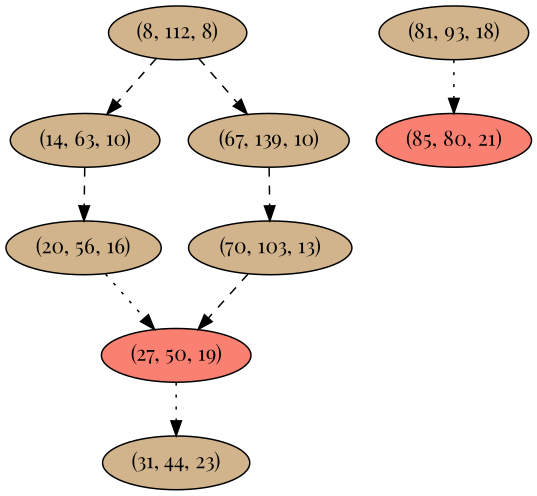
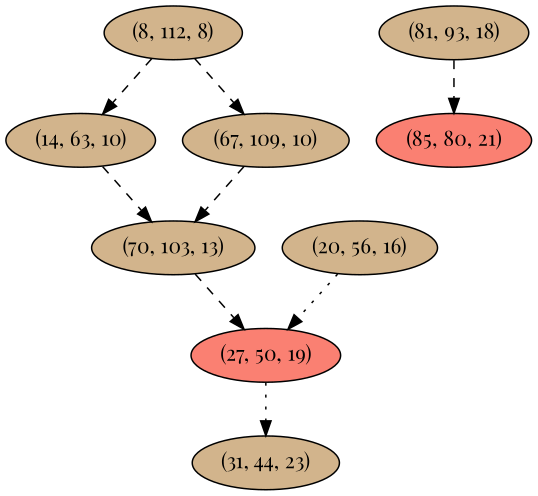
edge "(81, 93, 18)" -> "(85, 80, 21)": style dotted -> dashed
node "(67, 139, 10)": label "(67, 139, 10)" -> "(67, 109, 10)"
edge "(14, 63, 10)" -> "(20, 56, 16)": now "(14, 63, 10)" -> "(70, 103, 13)"
